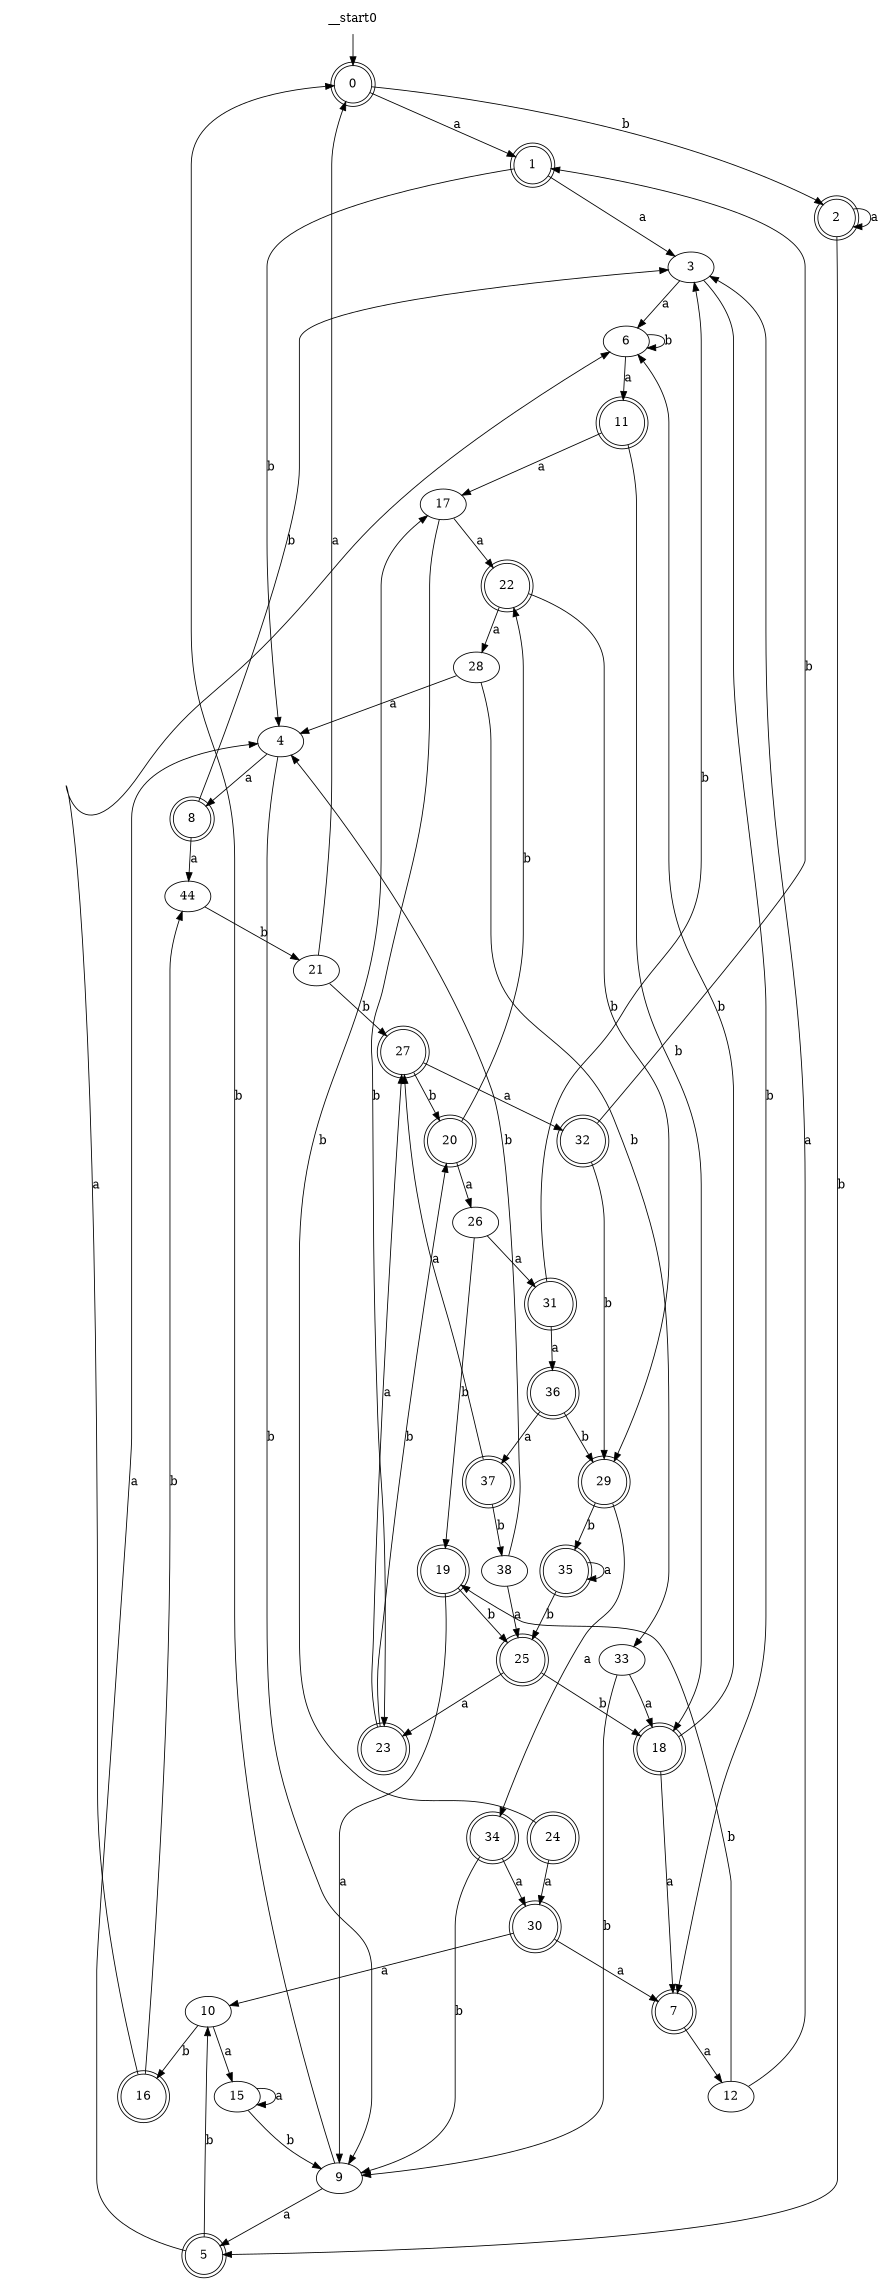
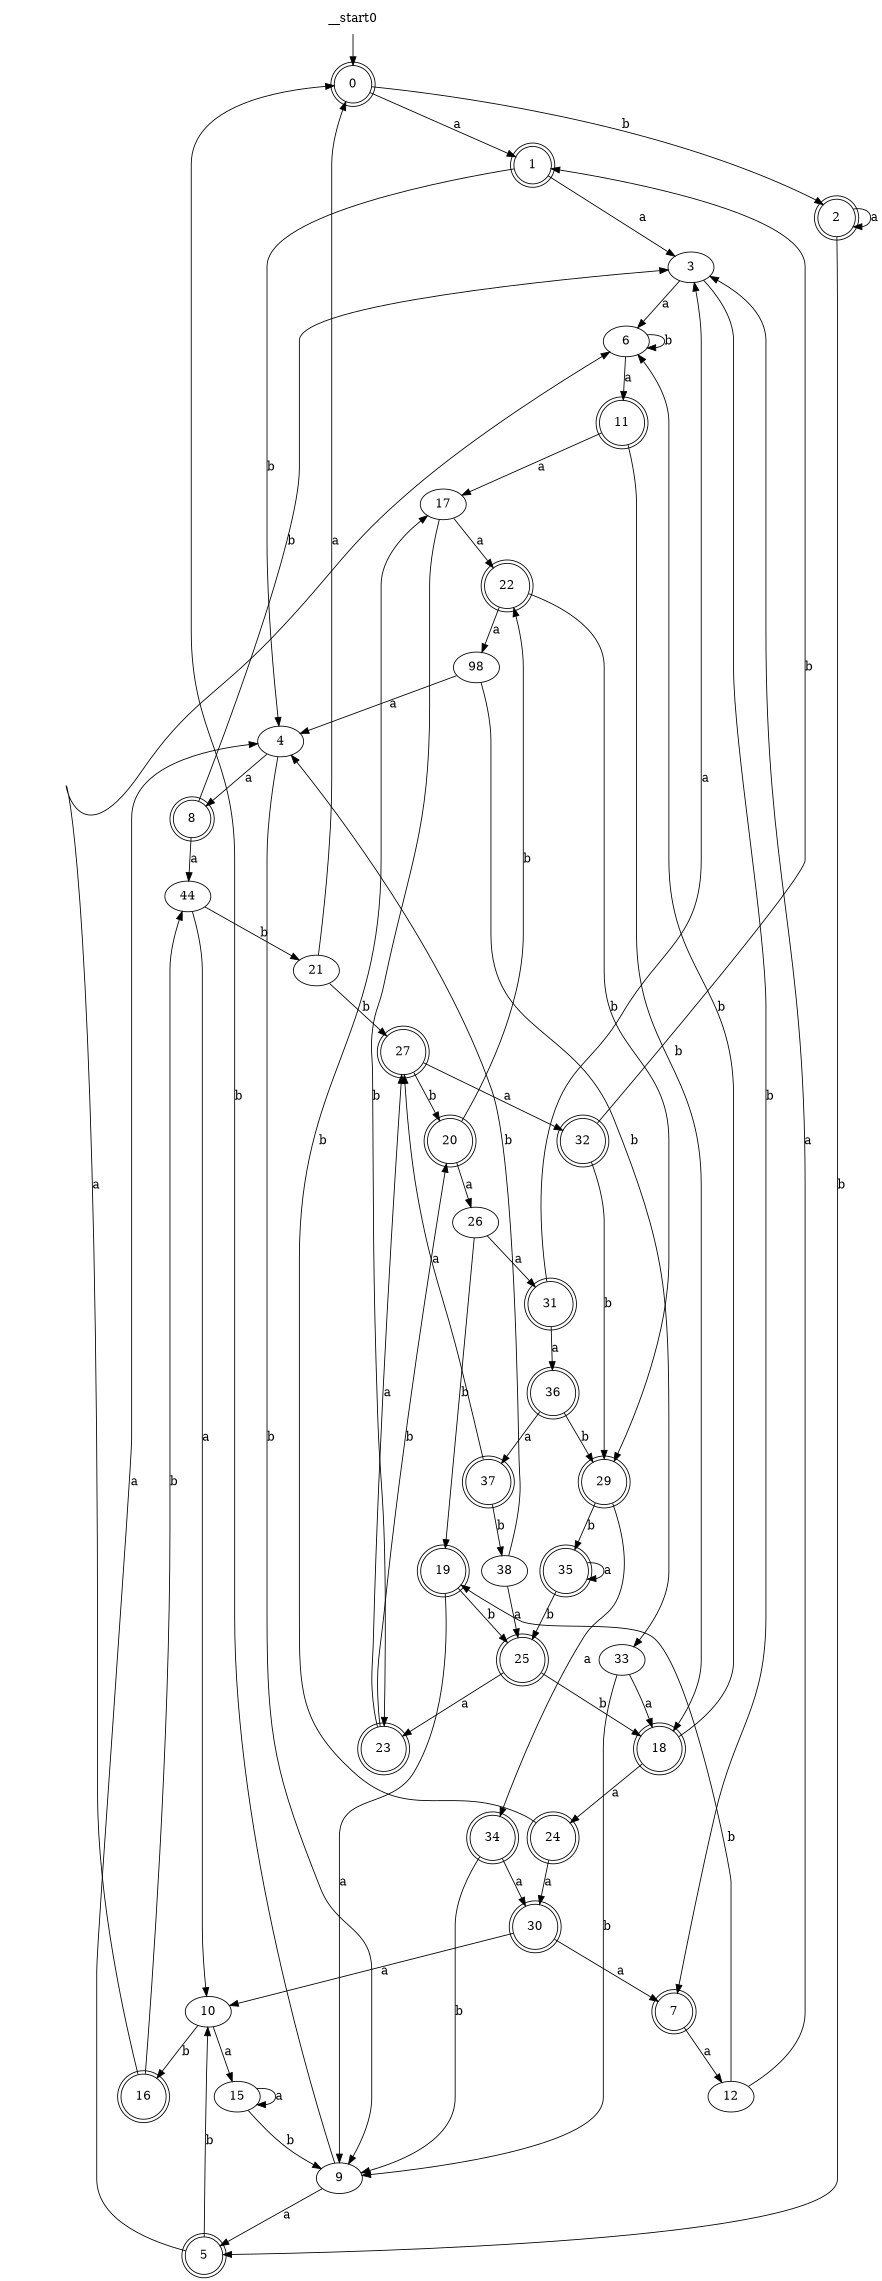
node "28": label "28" -> "98"
edge "31" -> "3": label "b" -> "a"
edge "44" -> "10": added, label "a"
edge "18" -> "7": now "18" -> "24"
